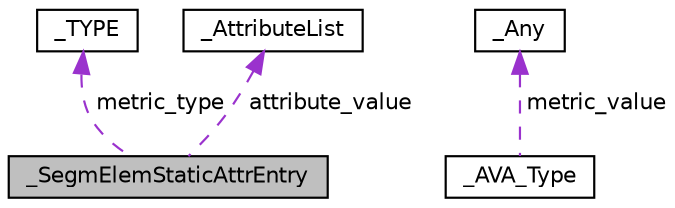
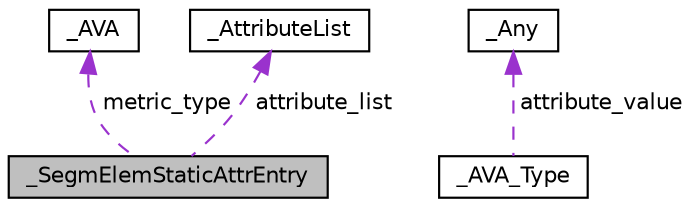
node "_TYPE": label "_TYPE" -> "_AVA"
edge "_SegmElemStaticAttrEntry" -> "_AttributeList": label " attribute_value" -> " attribute_list"
edge "_AVA_Type" -> "_Any": label " metric_value" -> " attribute_value"
